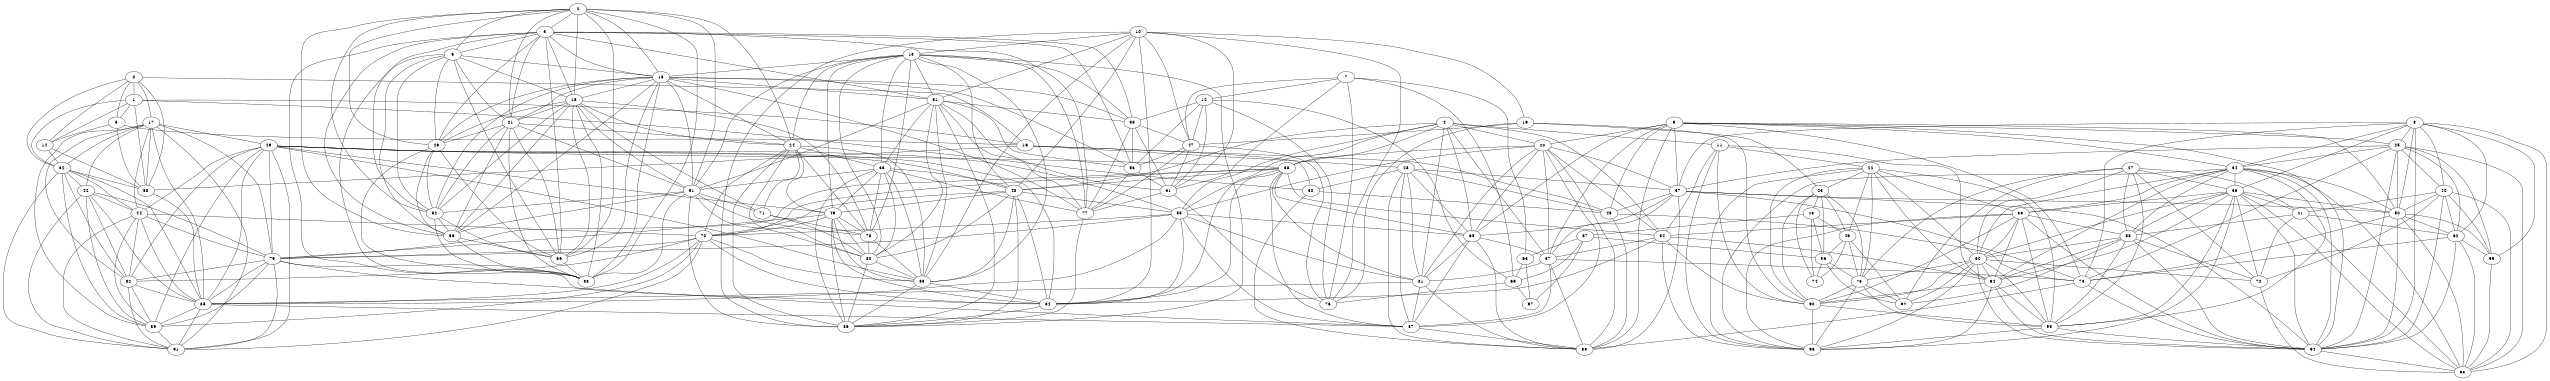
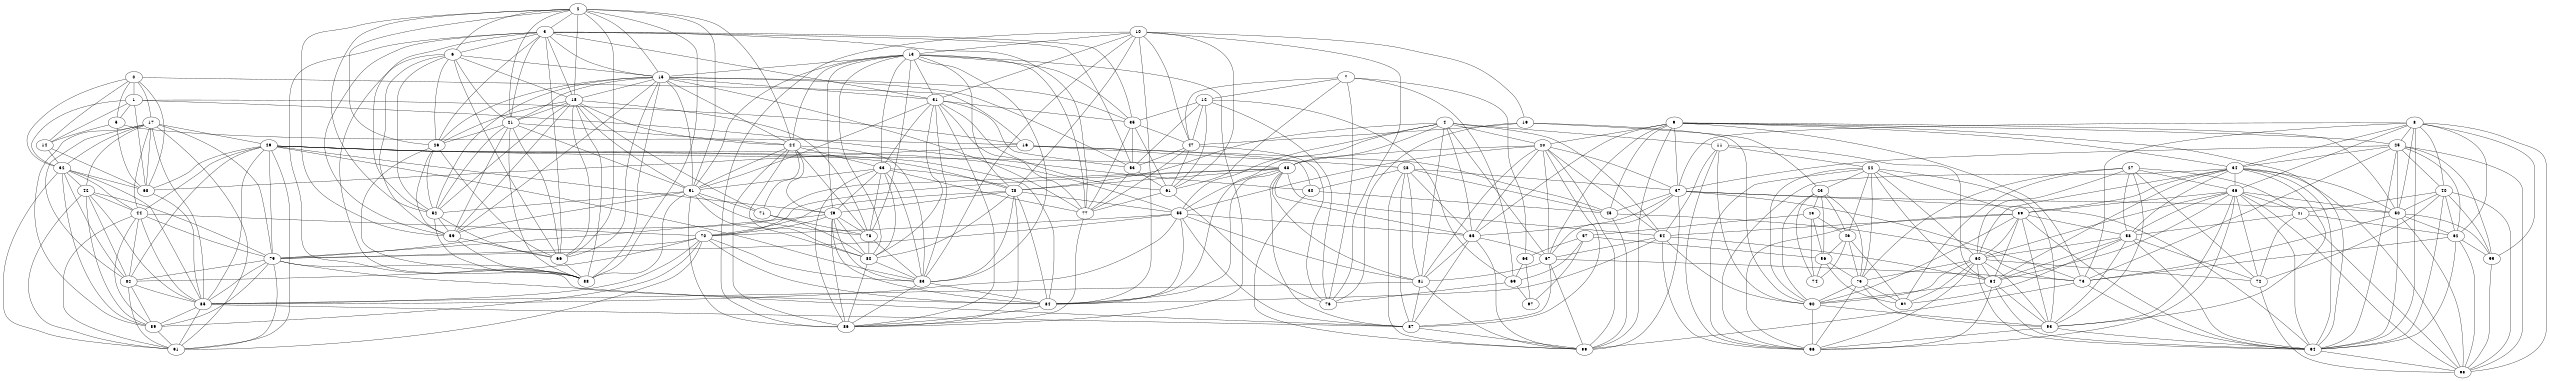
edge "24" -- "70": now "24" -- "51"
edge "29" -- "89": now "29" -- "68"
